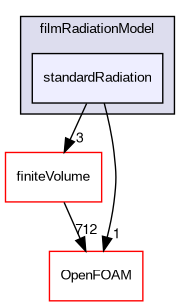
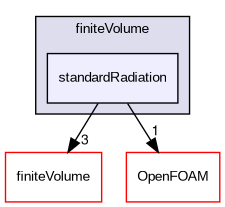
cluster "filmRadiationModel": label "filmRadiationModel" -> "finiteVolume"
edge "finiteVolume" -> "OpenFOAM": removed
